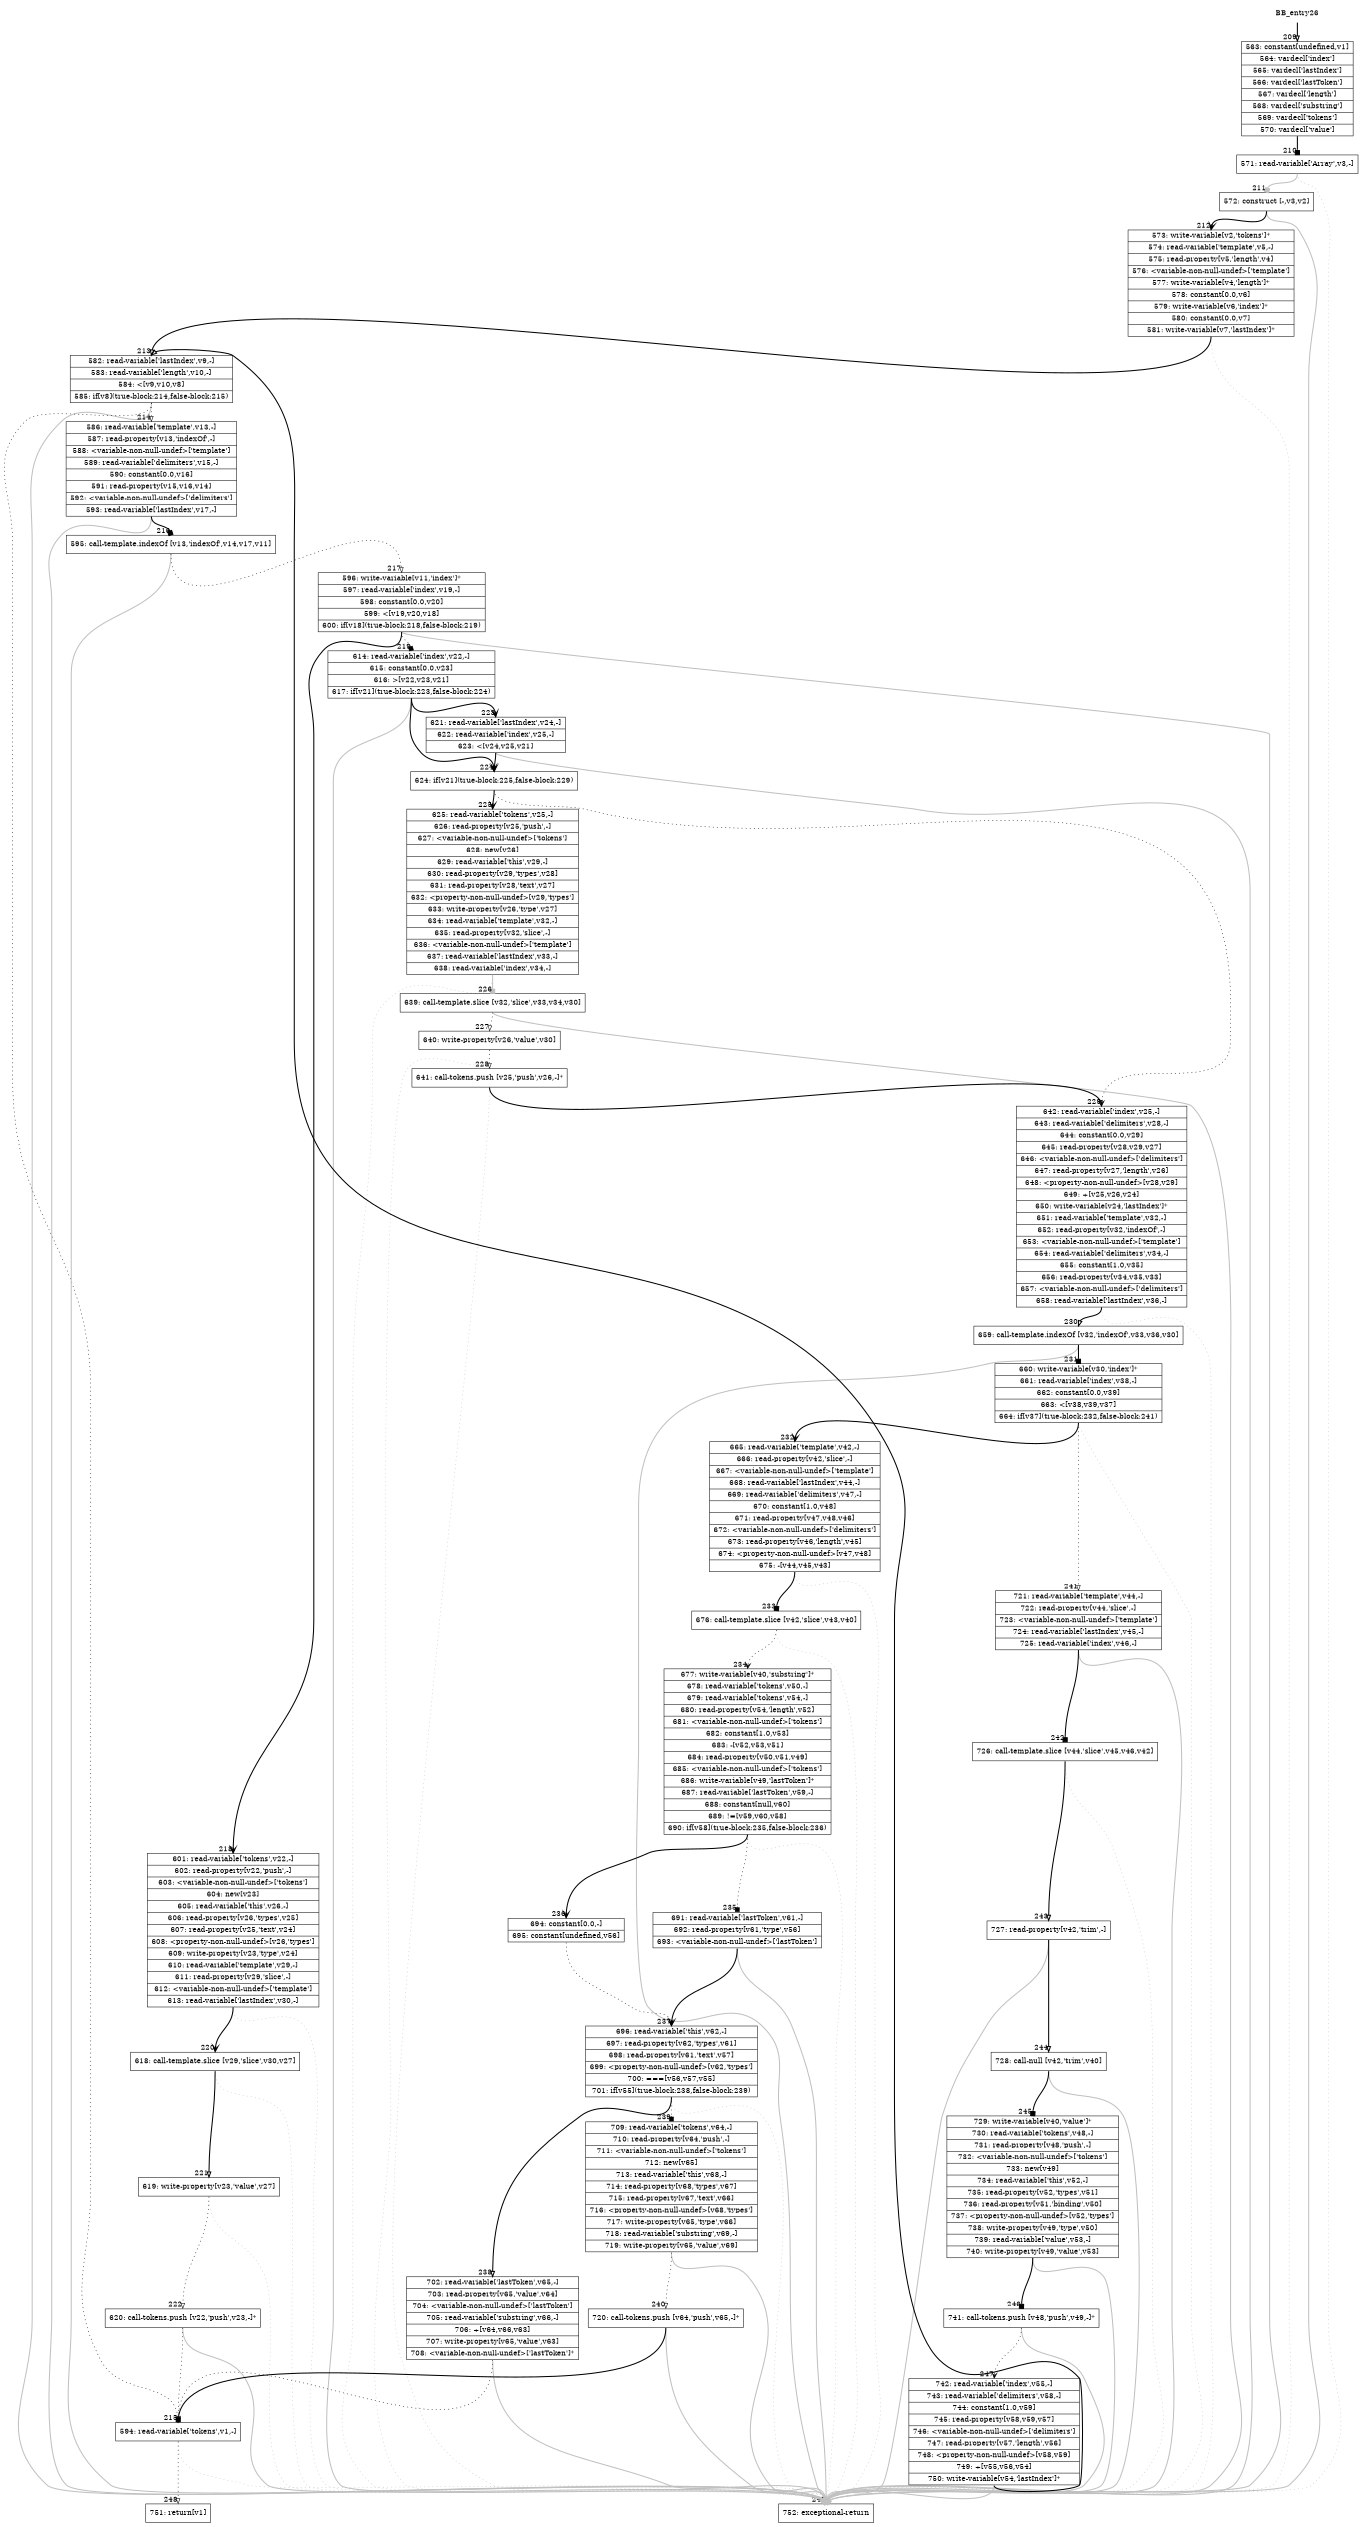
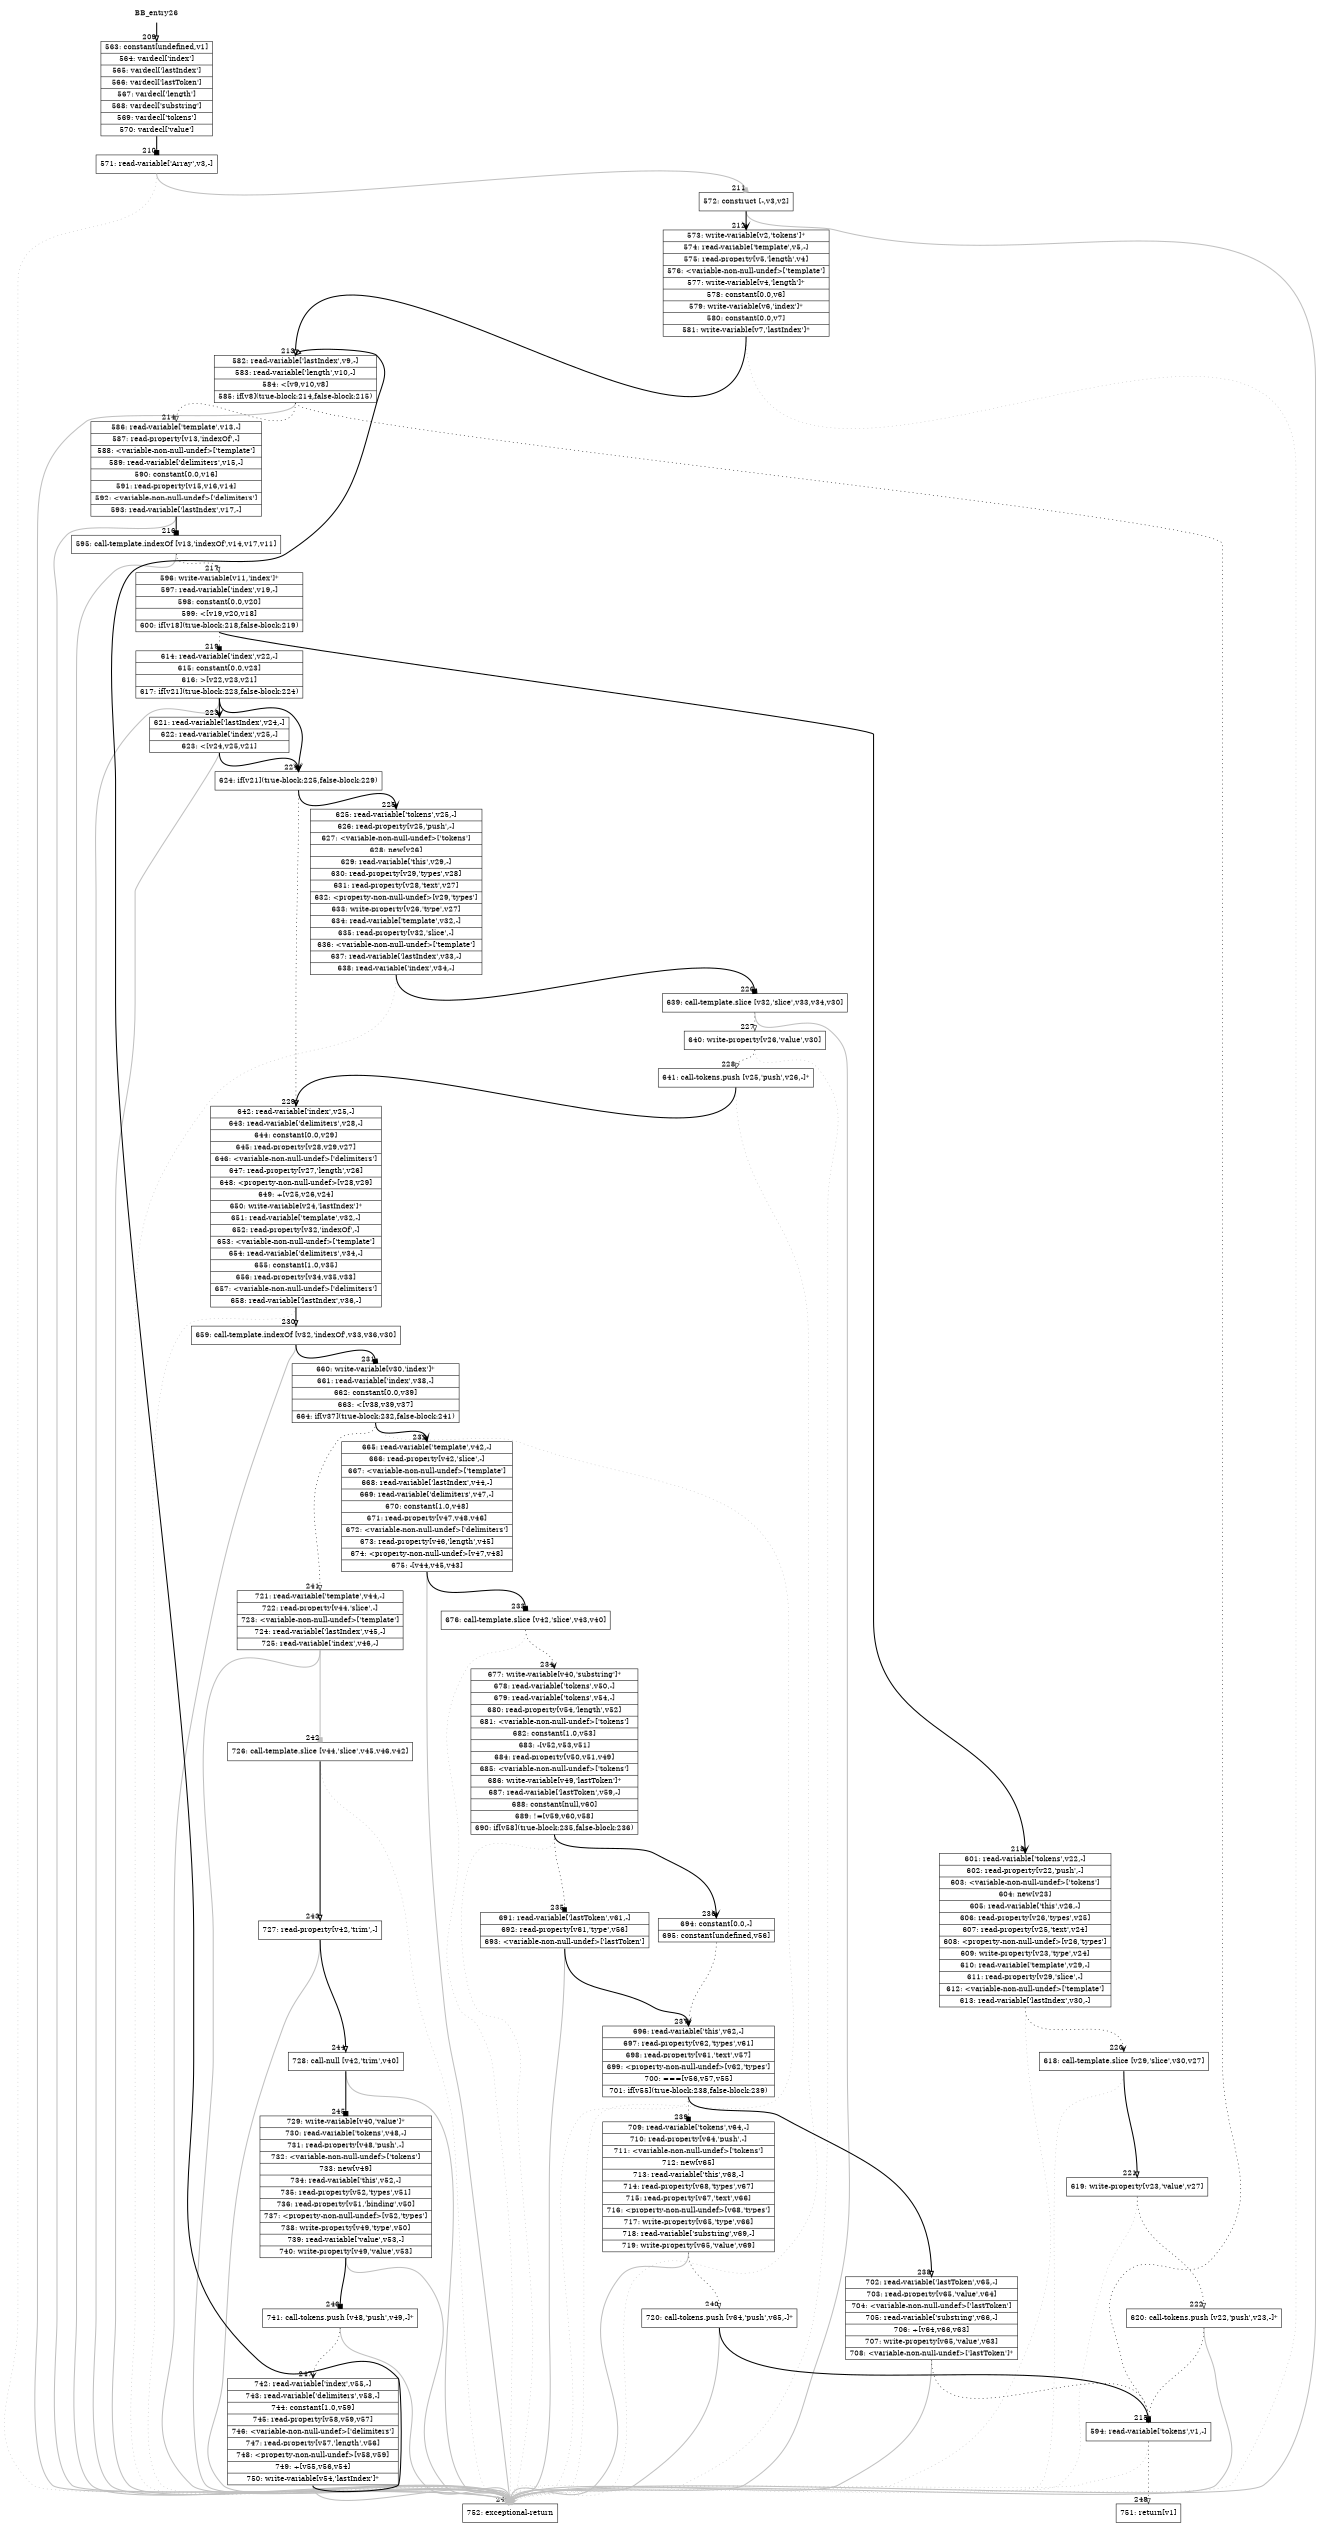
edge "625: read-variable['tokens',v25,-]" -> "639: call-template.slice [v32,'slice',v33,v34,v30]": color gray -> black
edge "596: write-variable[v11,'index']*" -> "752: exceptional-return": removed
edge "721: read-variable['template',v44,-]" -> "726: call-template.slice [v44,'slice',v45,v46,v42]": color black -> gray
edge "665: read-variable['template',v42,-]" -> "752: exceptional-return": style dotted -> bold
edge "601: read-variable['tokens',v22,-]" -> "618: call-template.slice [v29,'slice',v30,v27]": style bold -> dotted
